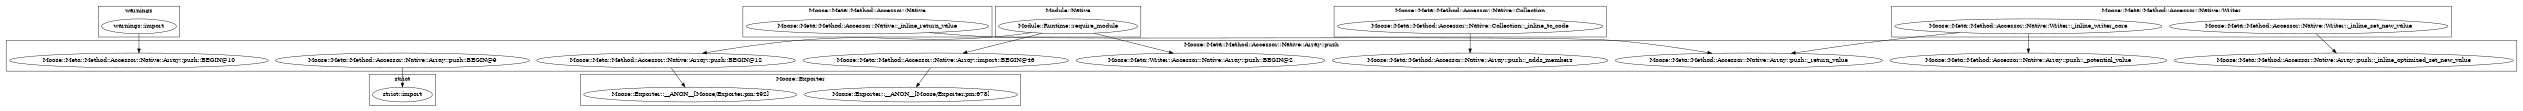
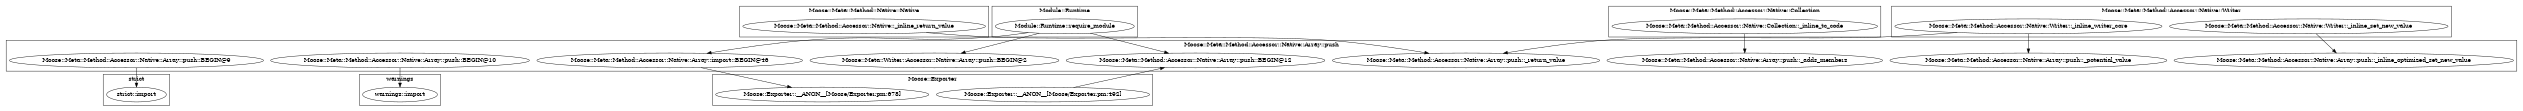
cluster "Moose::Meta::Method::Accessor::Native": label "Moose::Meta::Method::Accessor::Native" -> "Moose::Meta::Method::Native::Native"
cluster "Module::Native": label "Module::Native" -> "Module::Runtime"
edge "warnings::import" -> "Moose::Meta::Method::Accessor::Native::Array::push::BEGIN@10": reversed
edge "Moose::Meta::Method::Accessor::Native::Array::push::BEGIN@12" -> "Moose::Exporter::__ANON__[Moose/Exporter.pm:492]": reversed
